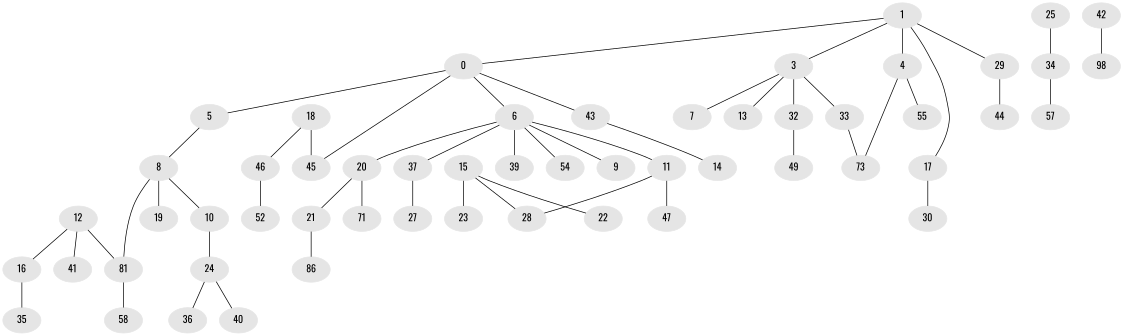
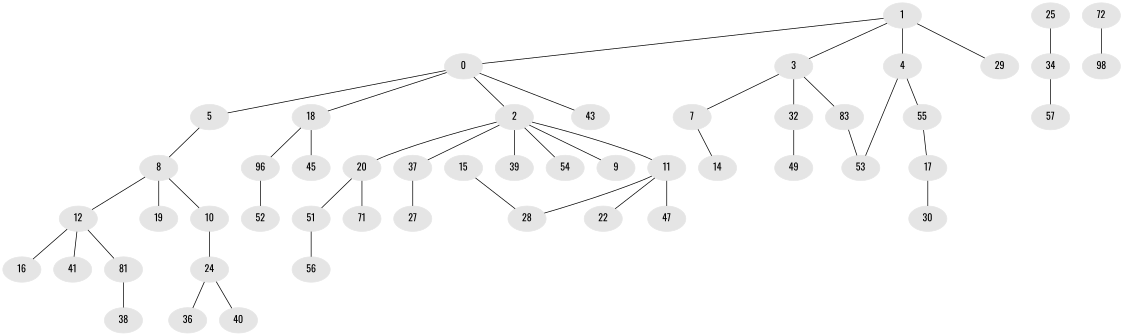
node "42": label "42" -> "72"
edge "1" -- "17": now "55" -- "17"
edge "0" -- "45": now "0" -- "18"
node "6": label "6" -> "2"
node "13": removed
node "33": label "33" -> "83"
node "44": removed
edge "43" -- "14": now "7" -- "14"
node "46": label "46" -> "96"
node "73": label "73" -> "53"
edge "15" -- "22": now "11" -- "22"
edge "8" -- "81": now "8" -- "12"
node "21": label "21" -> "51"
node "23": removed
node "86": label "86" -> "56"
node "35": removed
node "58": label "58" -> "38"
